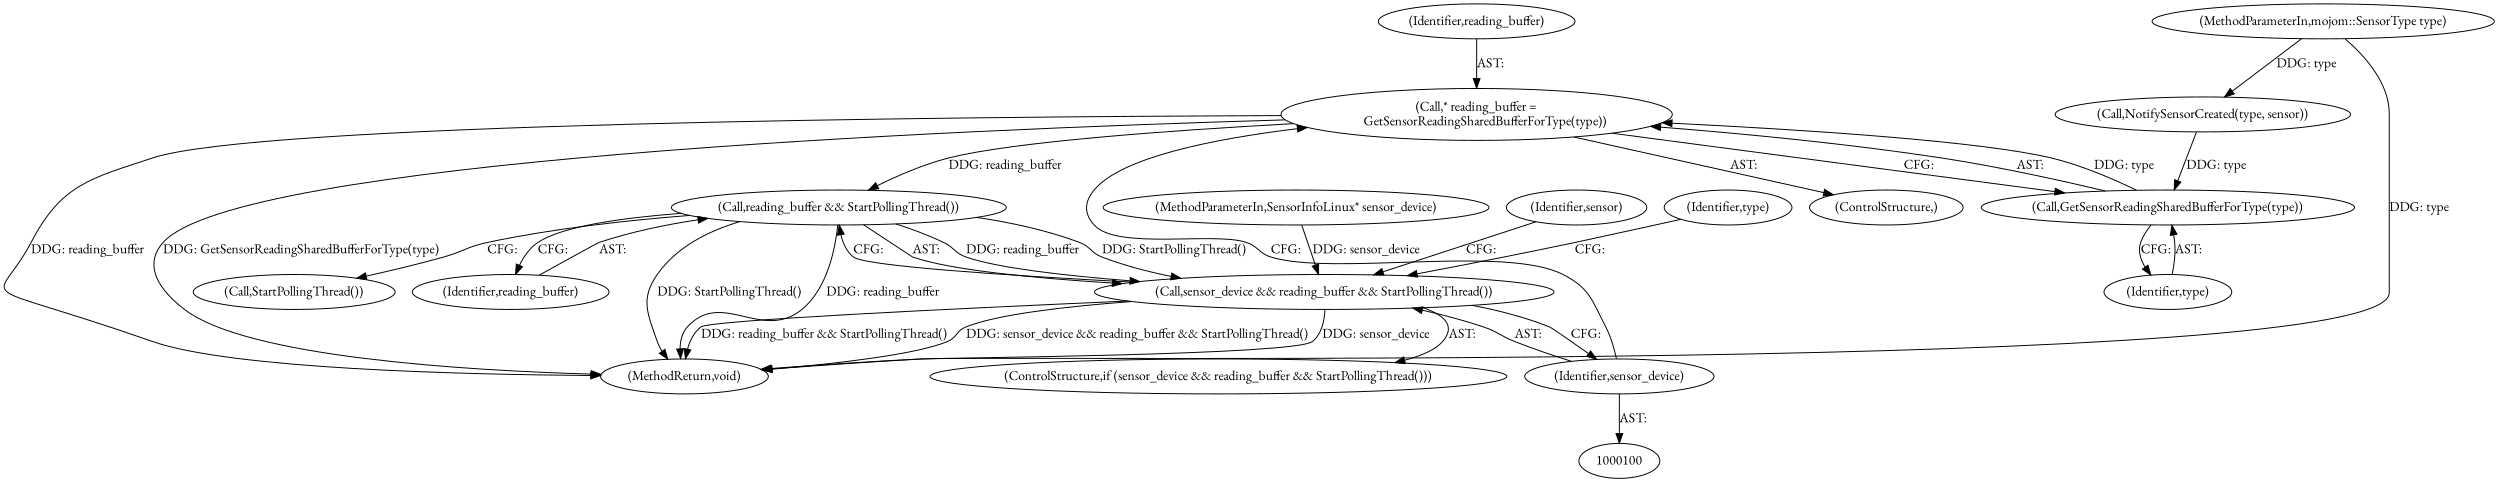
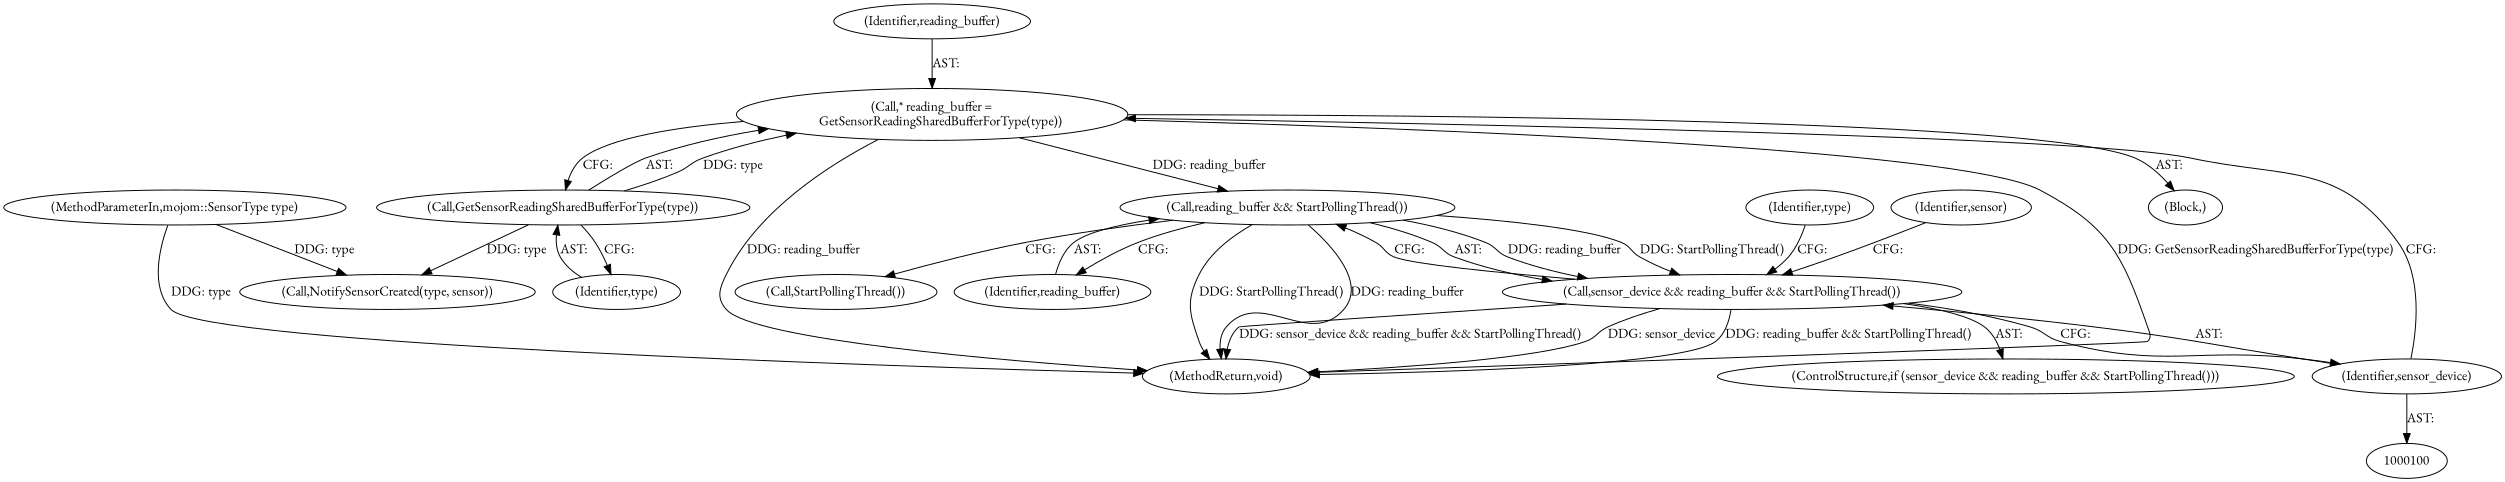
edge "(Call,NotifySensorCreated(type, sensor))" -> "(Call,GetSensorReadingSharedBufferForType(type))": reversed
node "(MethodParameterIn,SensorInfoLinux* sensor_device)": removed
node "(ControlStructure,)": label "(ControlStructure,)" -> "(Block,)"
